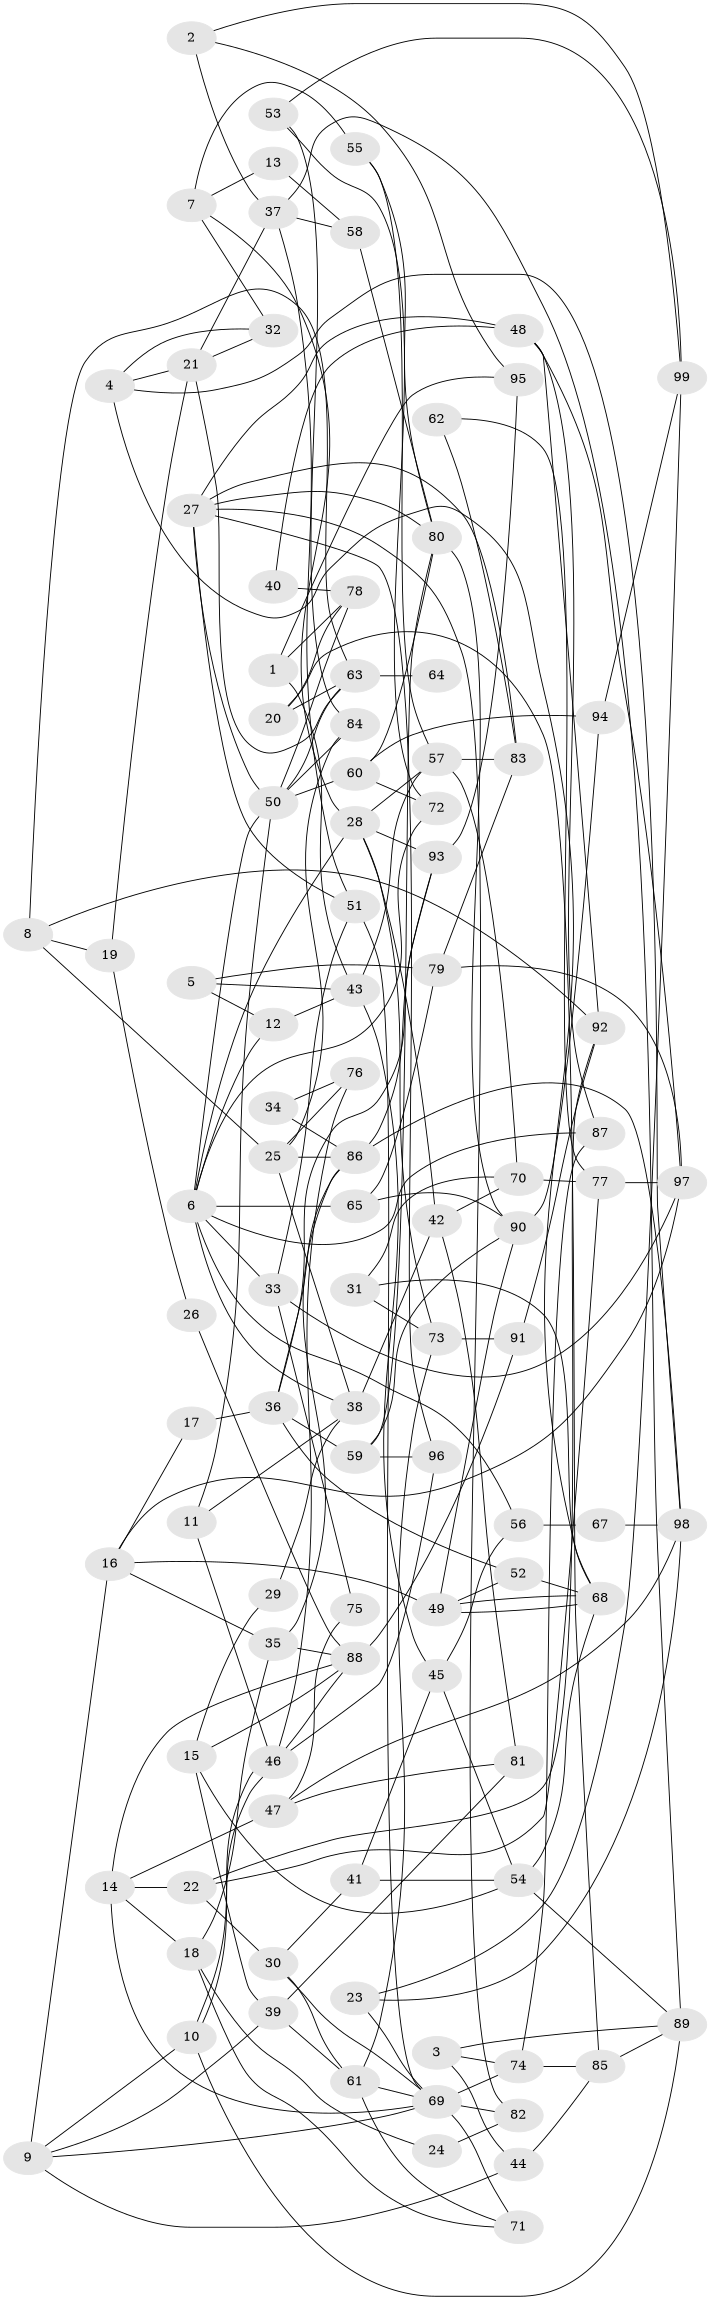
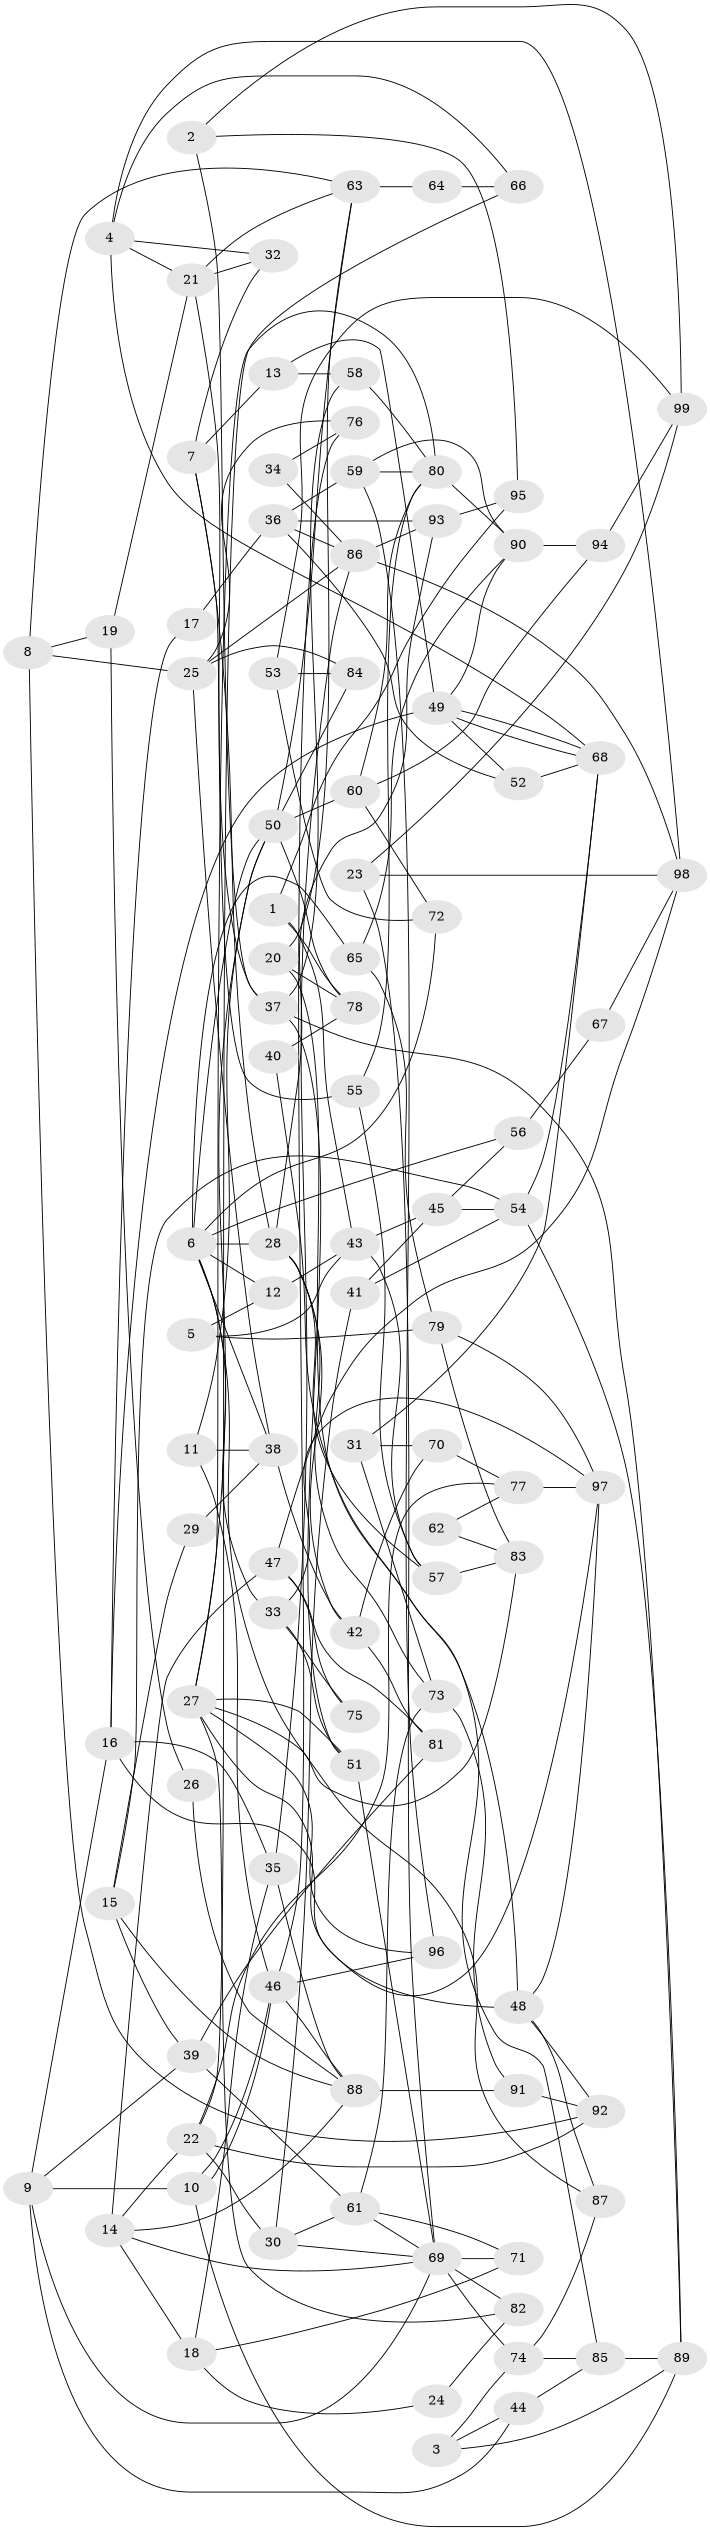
node "66": added
edge "13" -- "49": added
edge "57" -- "70": removed
